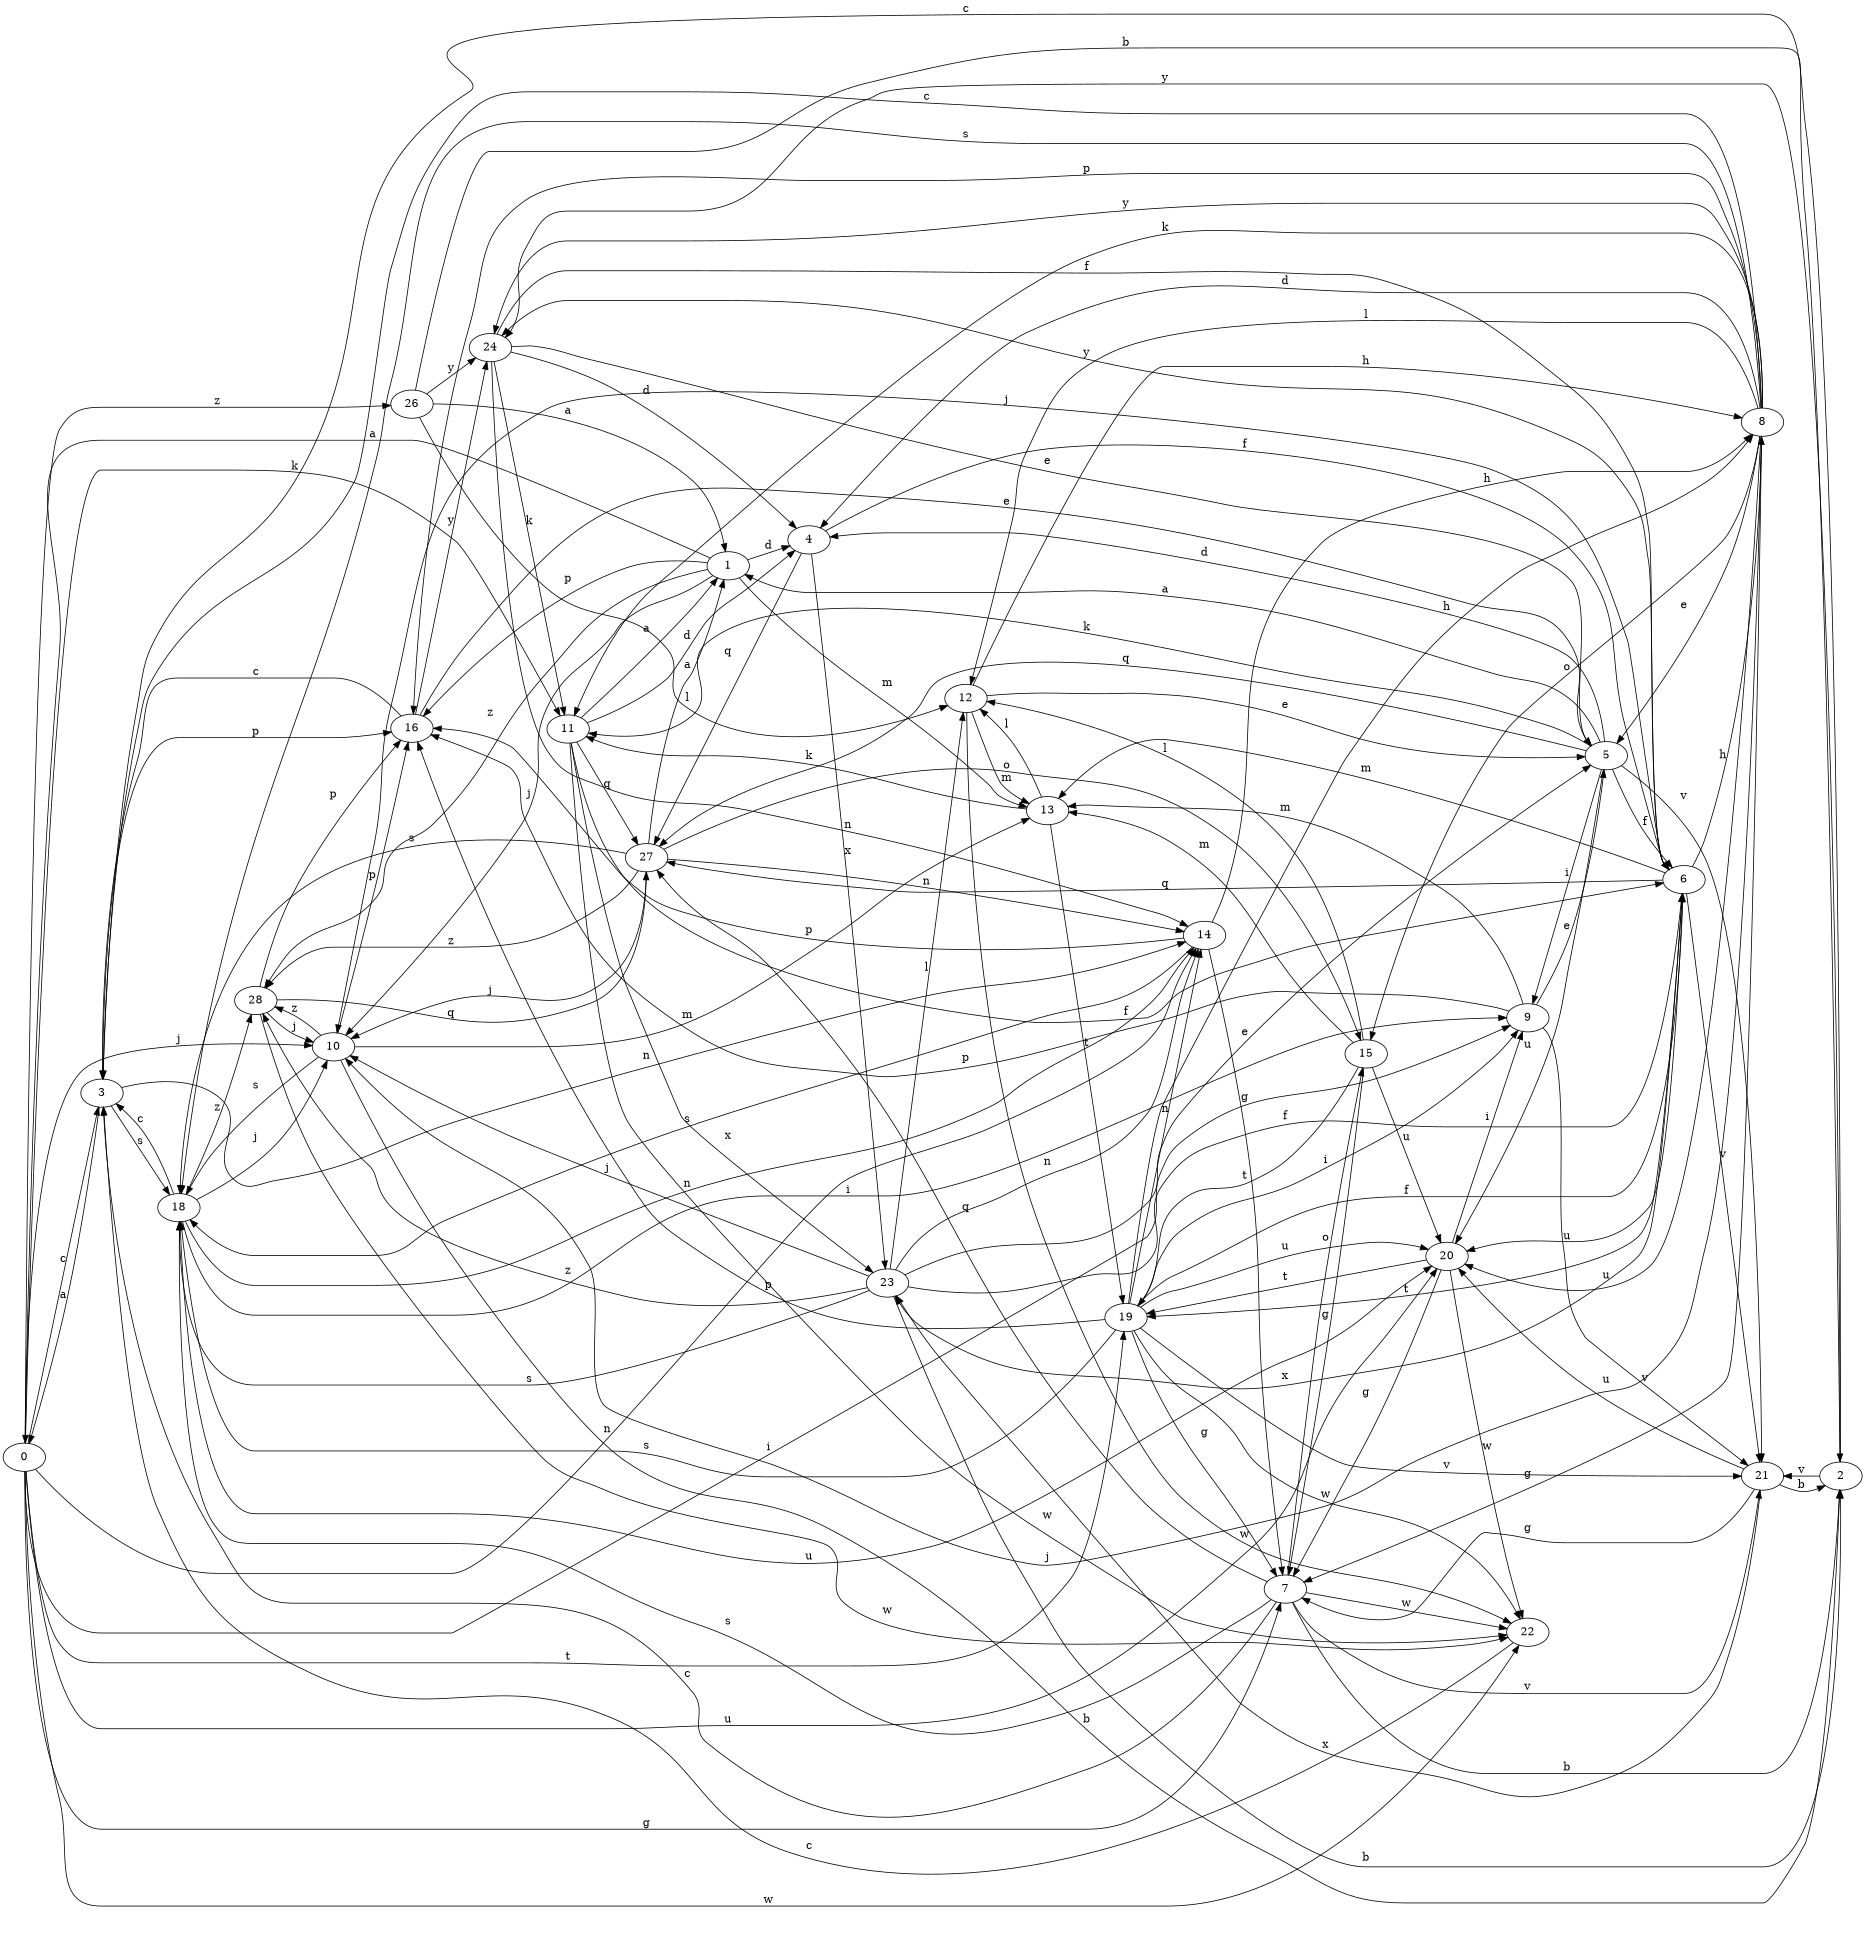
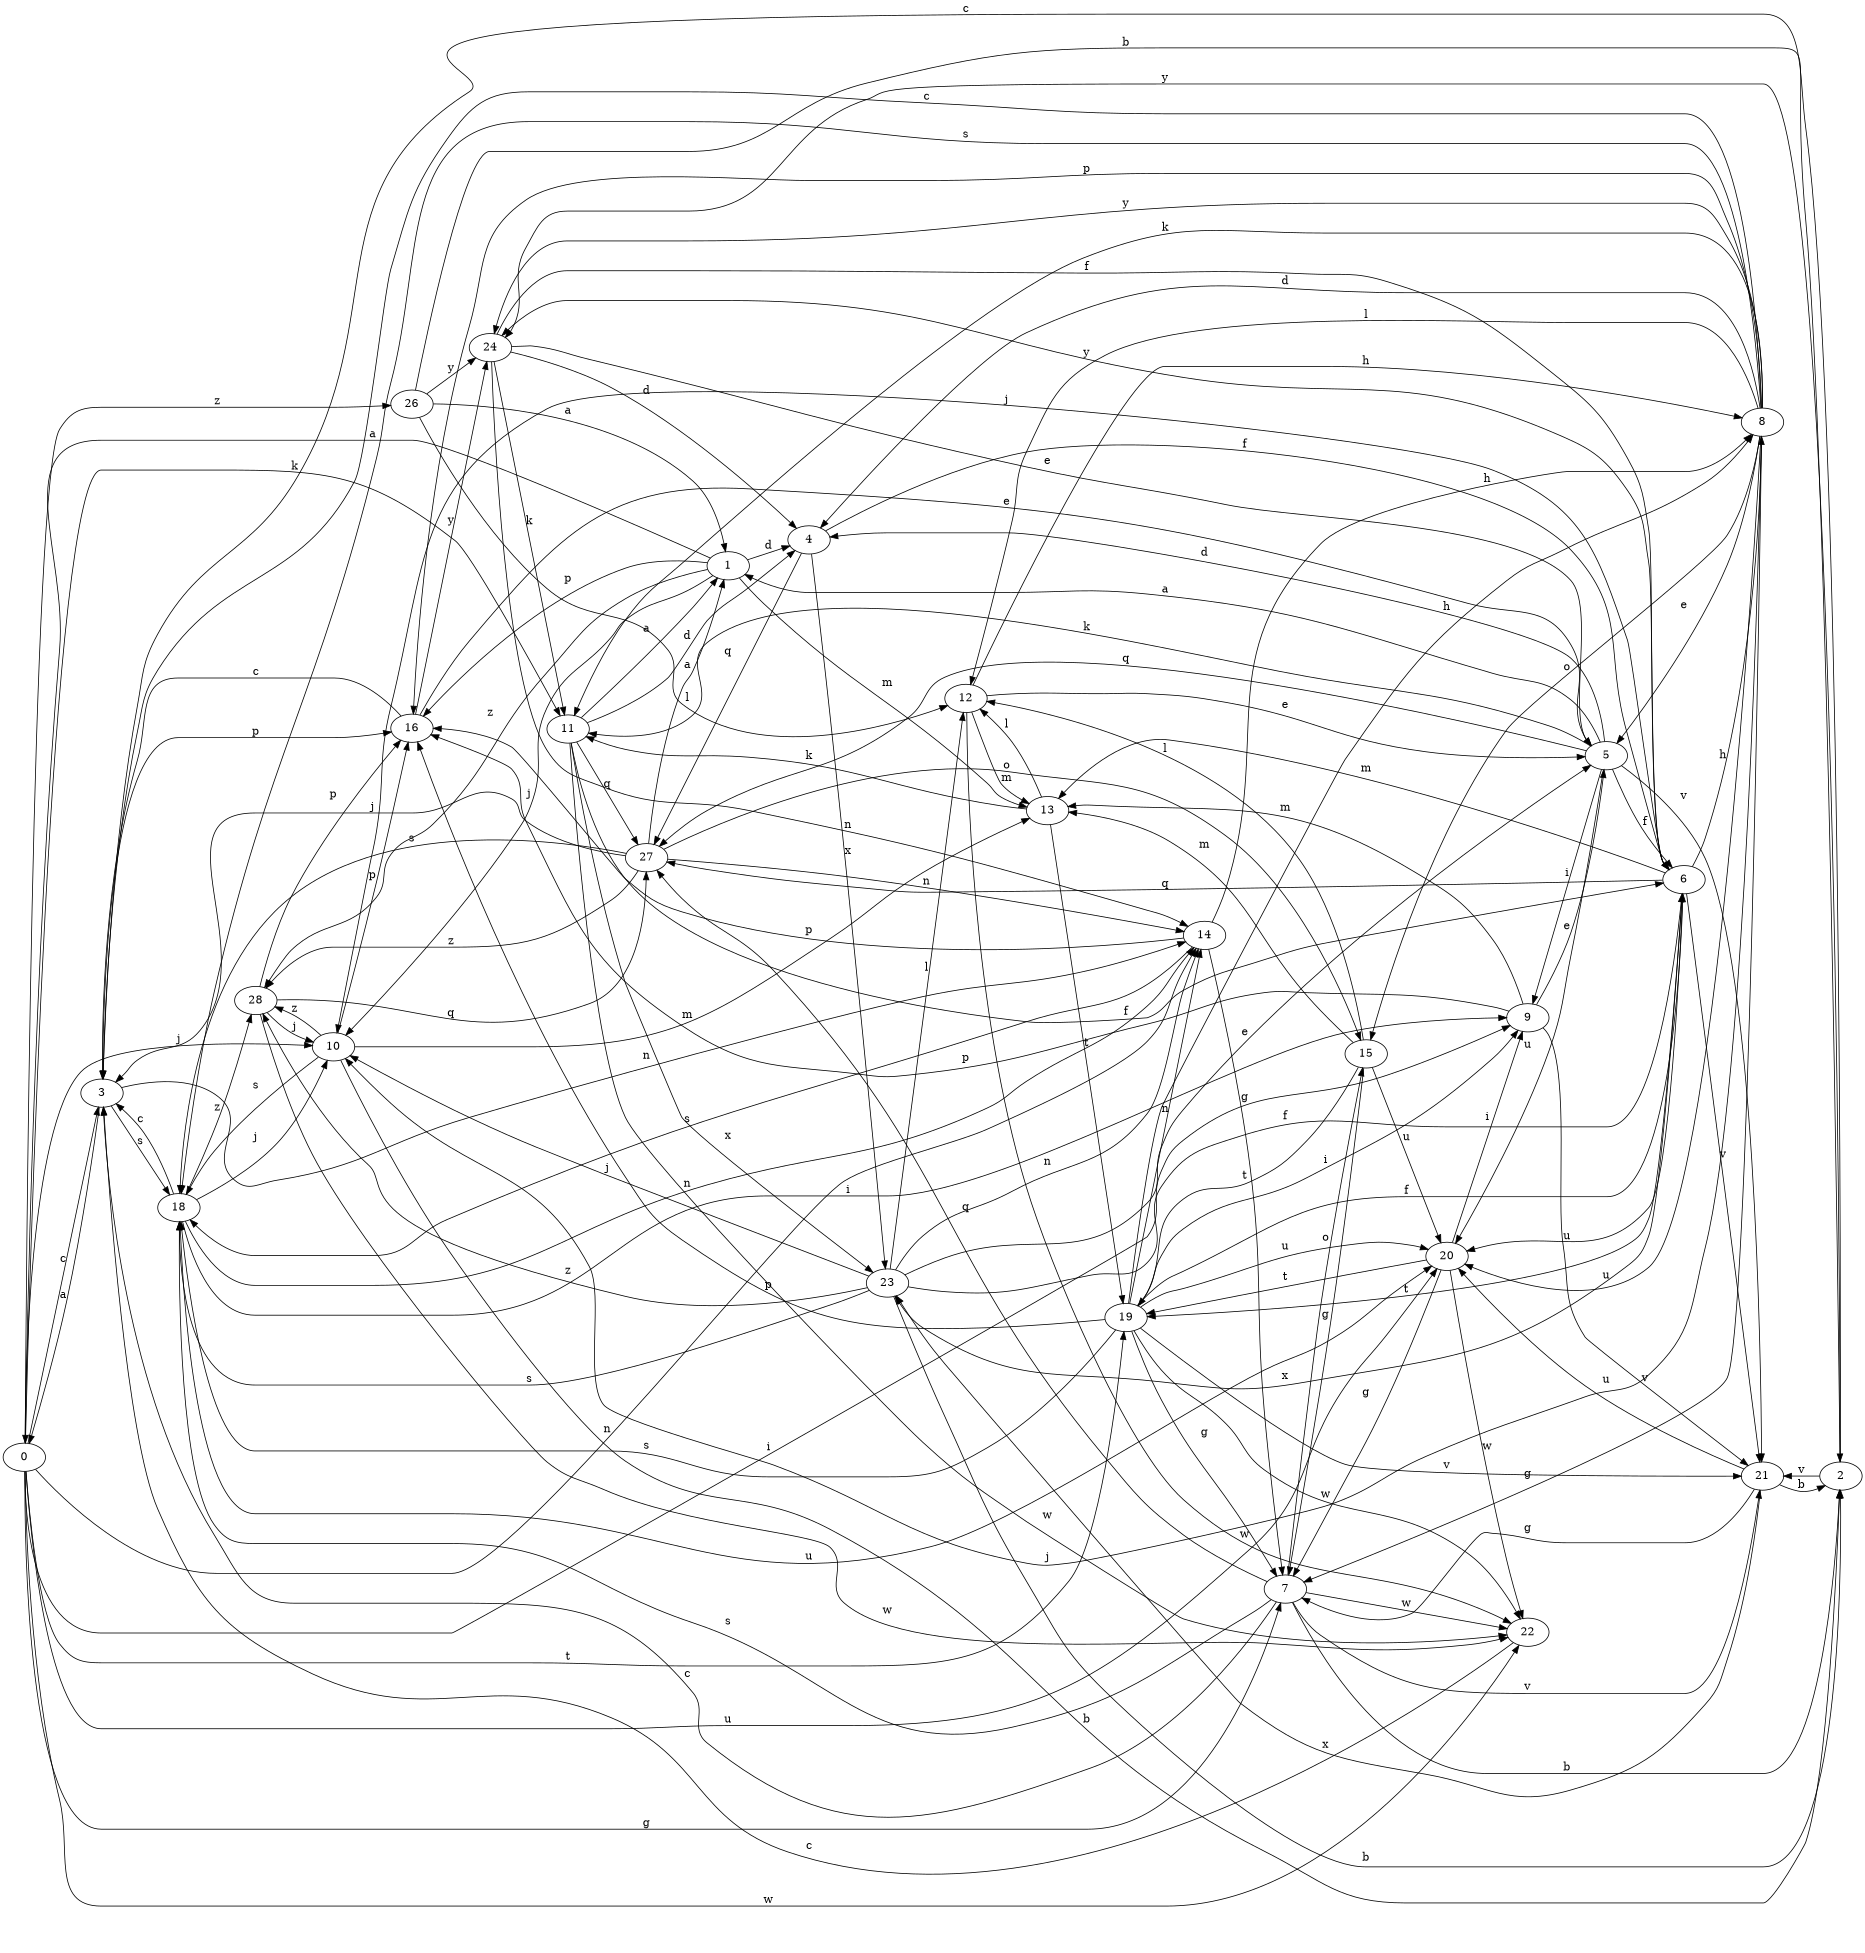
edge "27" -> "10": now "27" -> "3"
